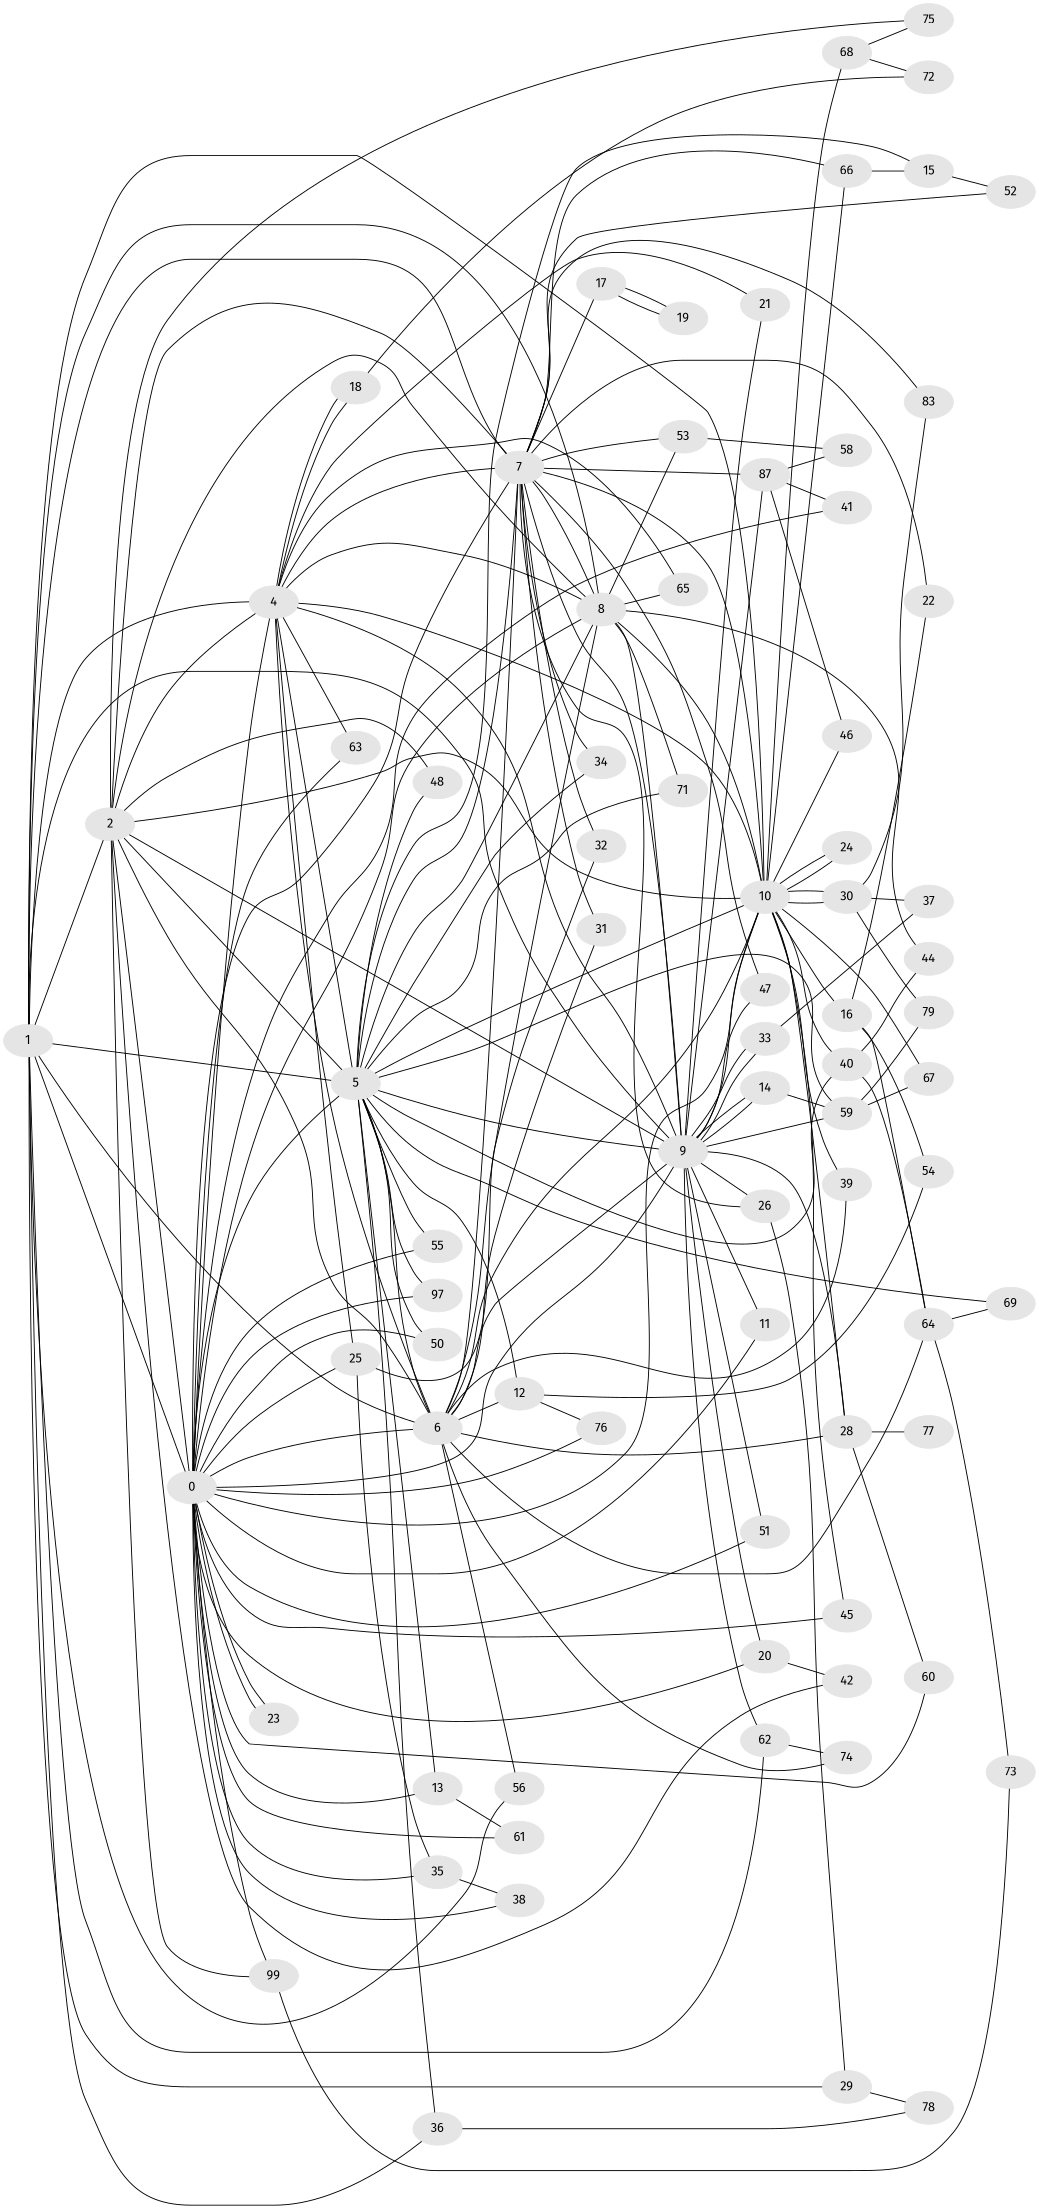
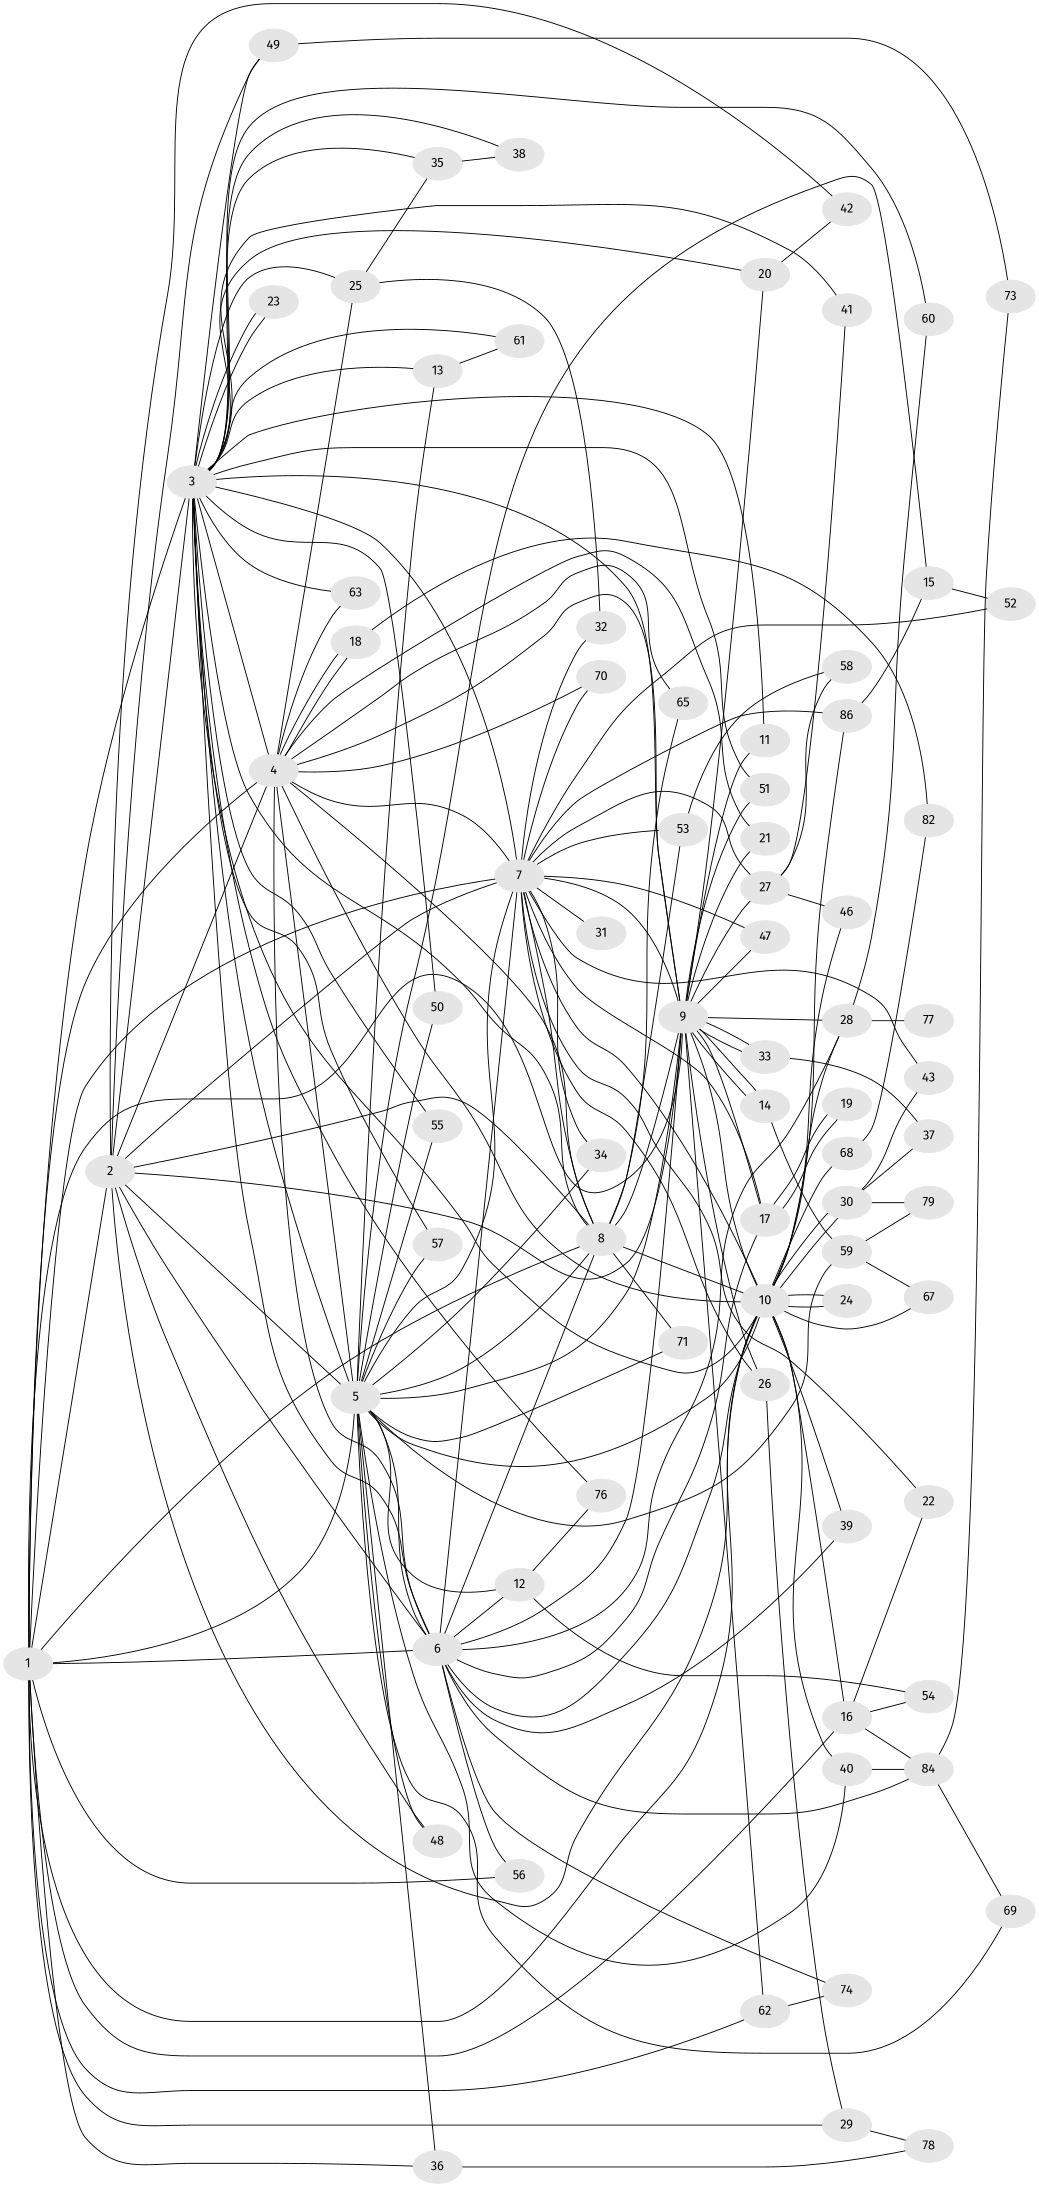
node "75": removed
node "72": label "72" -> "82"
node "66": label "66" -> "86"
node "83": label "83" -> "43"
node "87": label "87" -> "27"
node "70": added
node "44": removed
edge "59" -- "9": now "17" -- "9"
edge "31" -- "6": now "17" -- "6"
node "97": label "97" -> "57"
node "64": label "64" -> "84"
node "0": label "0" -> "3"
node "45": removed
node "99": label "99" -> "49"
edge "1" -- "16": added
